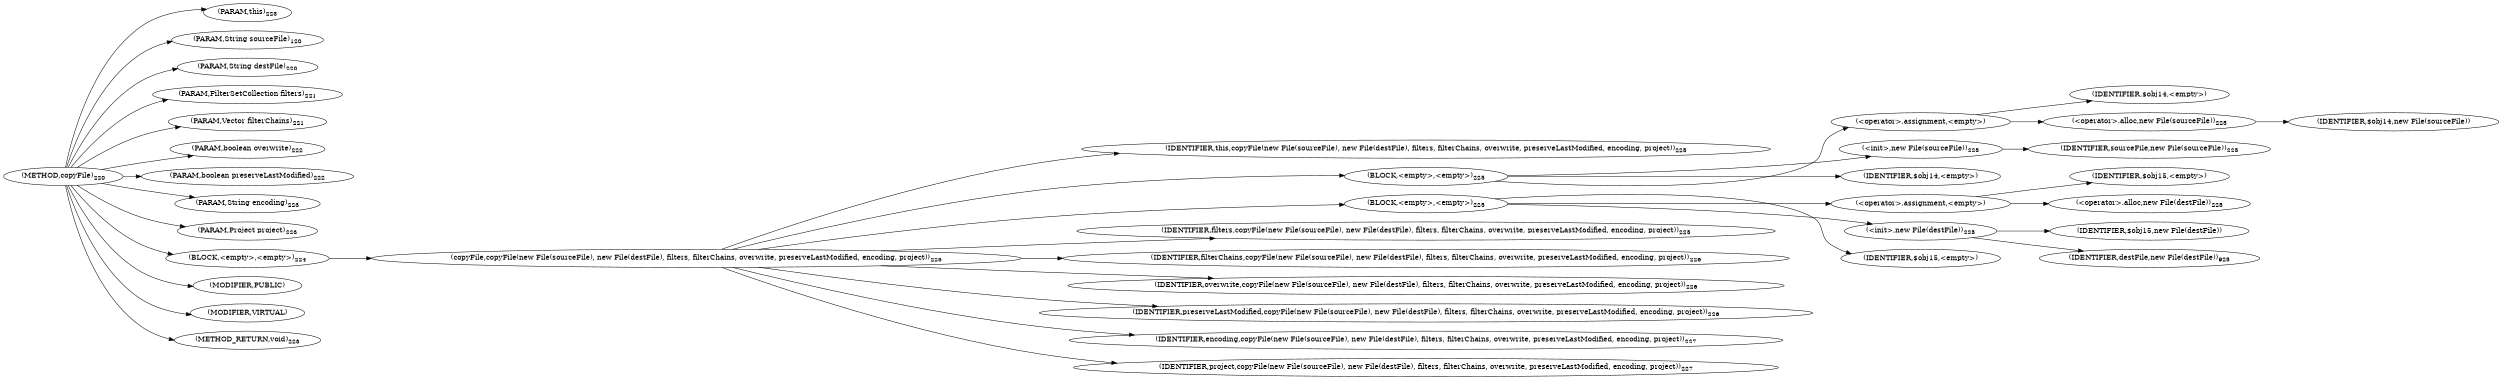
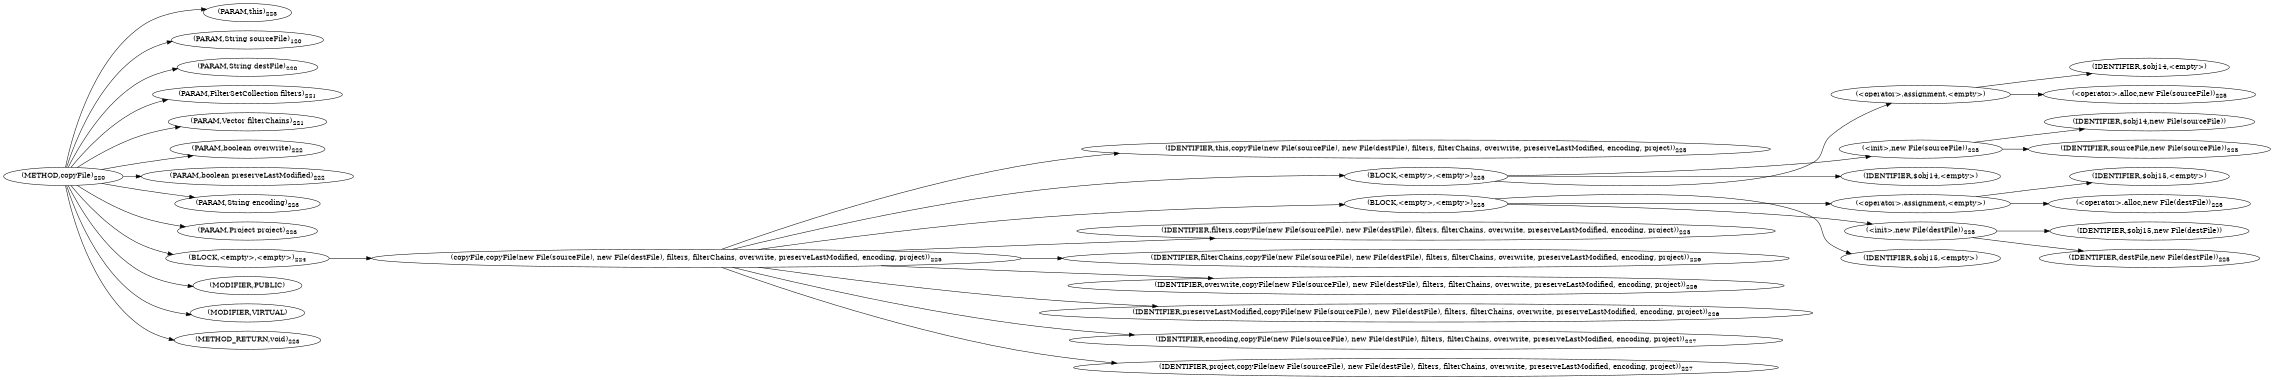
edge "(<operator>.alloc,new File(sourceFile))" -> "(IDENTIFIER,$obj14,new File(sourceFile))": now "(<init>,new File(sourceFile))" -> "(IDENTIFIER,$obj14,new File(sourceFile))"
node "(IDENTIFIER,destFile,new File(destFile))": text "925" -> "225"
